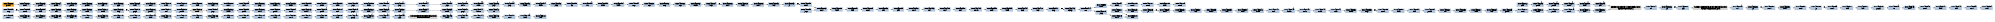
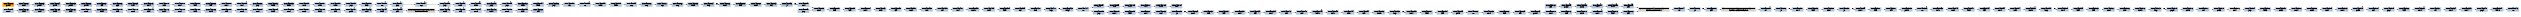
node "0x0049e95a stosb": added
edge "0x0049e821 movl" -> "0x0049e81b addl": reversed
